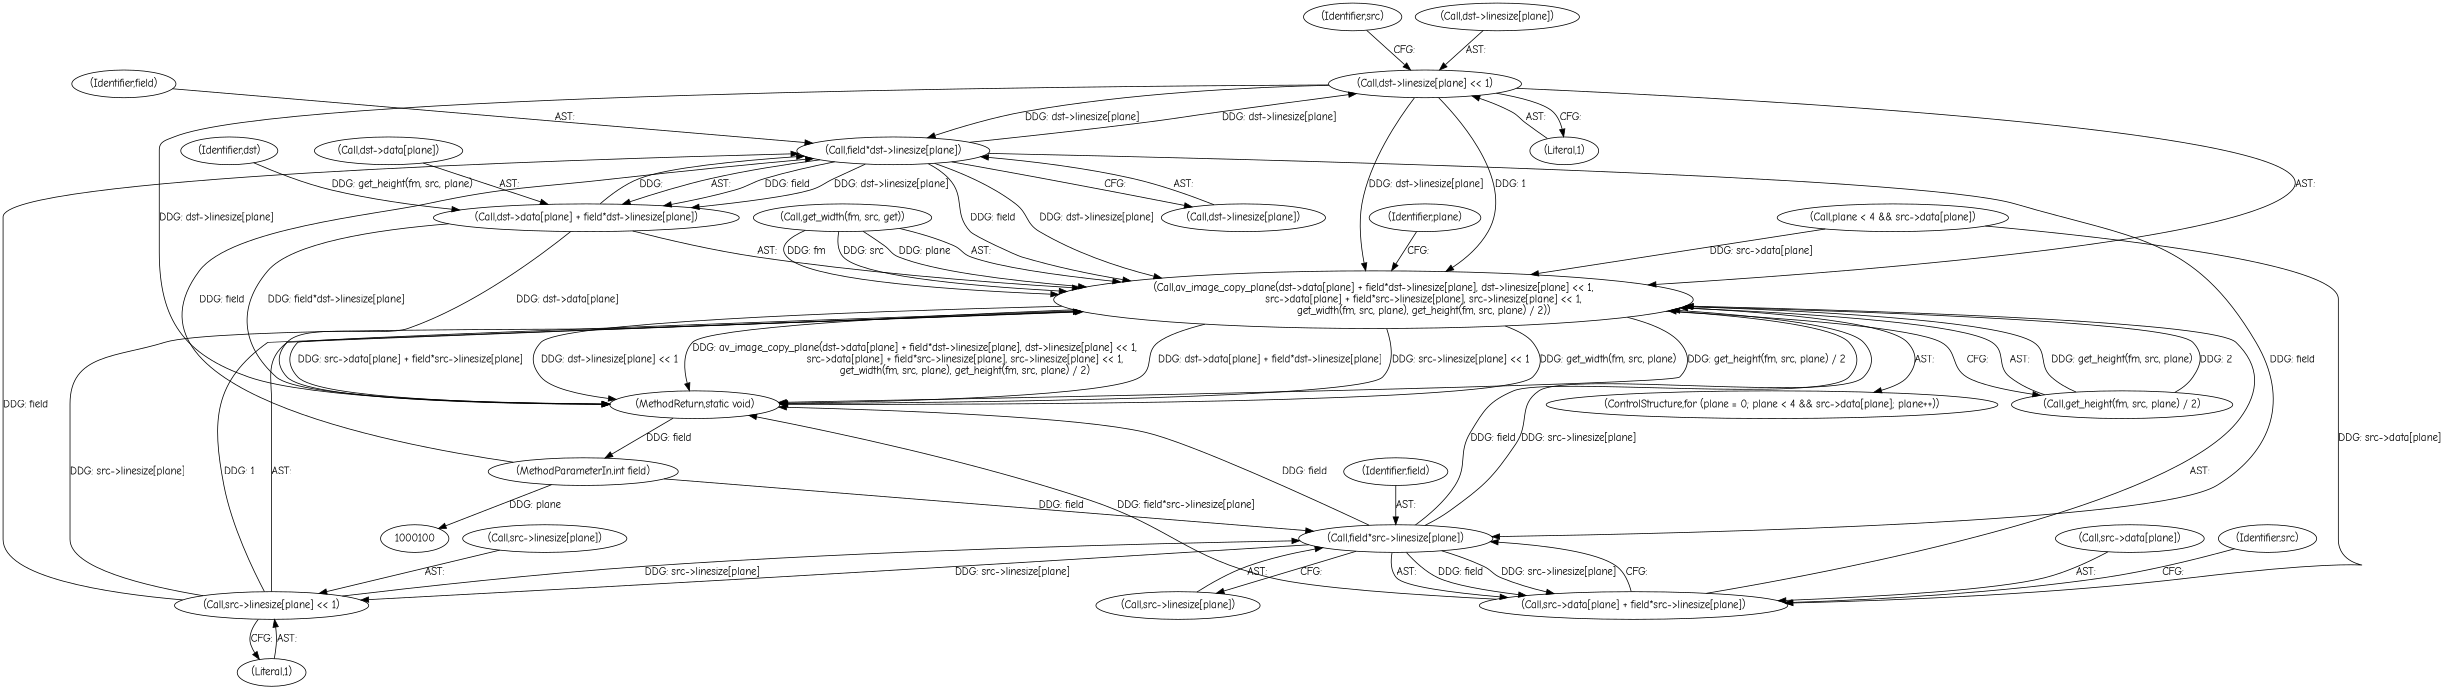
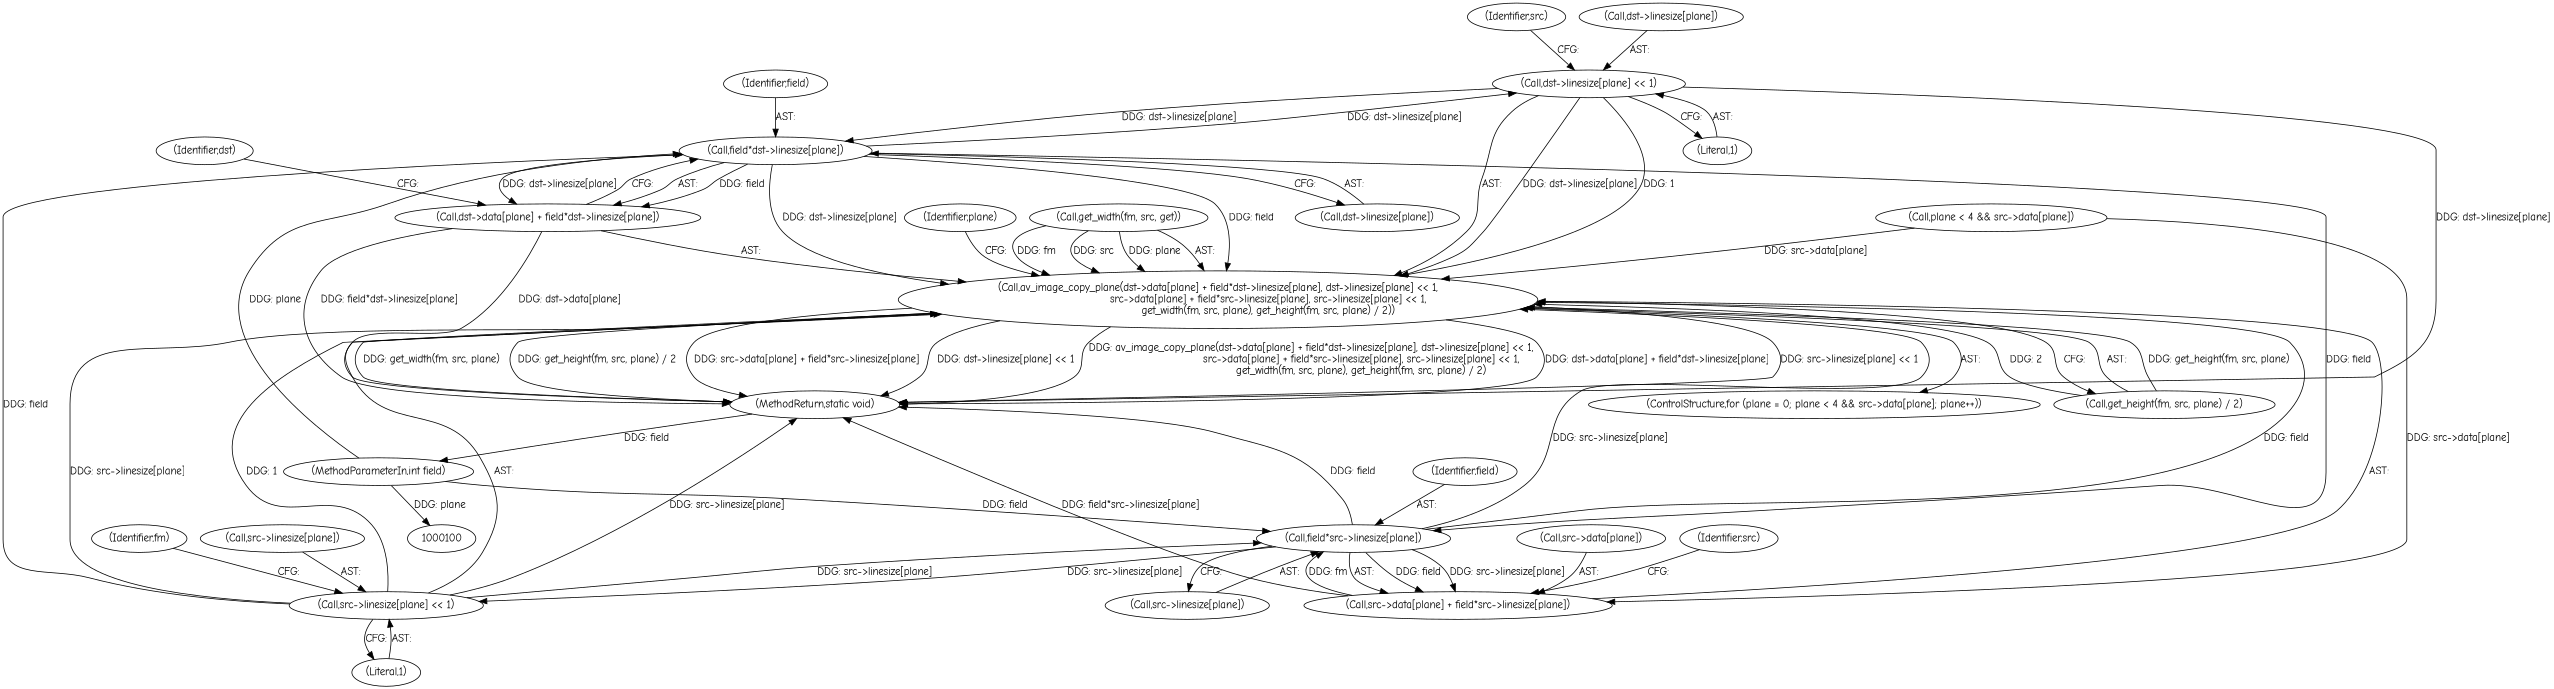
node "(Call,dst->data[plane])": removed
edge "(Identifier,dst)" -> "(Call,dst->data[plane] + field*dst->linesize[plane])": label "DDG: get_height(fm, src, plane)" -> "CFG: "
edge "(Call,dst->data[plane] + field*dst->linesize[plane])" -> "(Call,field*dst->linesize[plane])": label "DDG: " -> "CFG: "
edge "(MethodParameterIn,int field)" -> "(Call,field*dst->linesize[plane])": label "DDG: field" -> "DDG: plane"
edge "(Call,src->linesize[plane] << 1)" -> "(MethodReturn,static void)": added, label "DDG: src->linesize[plane]"
node "(Identifier,fm)": added
edge "(Call,src->data[plane] + field*src->linesize[plane])" -> "(Call,field*src->linesize[plane])": label "CFG: " -> "DDG: fm"
